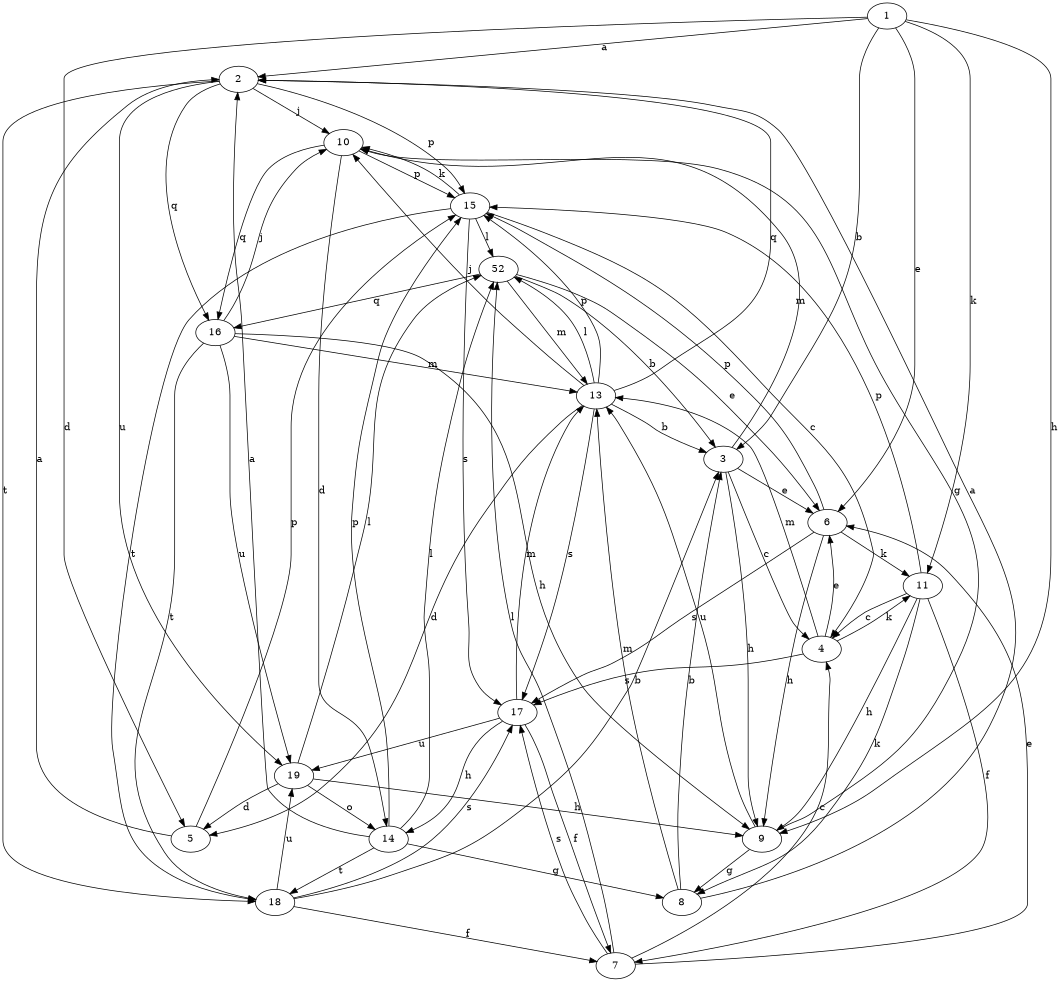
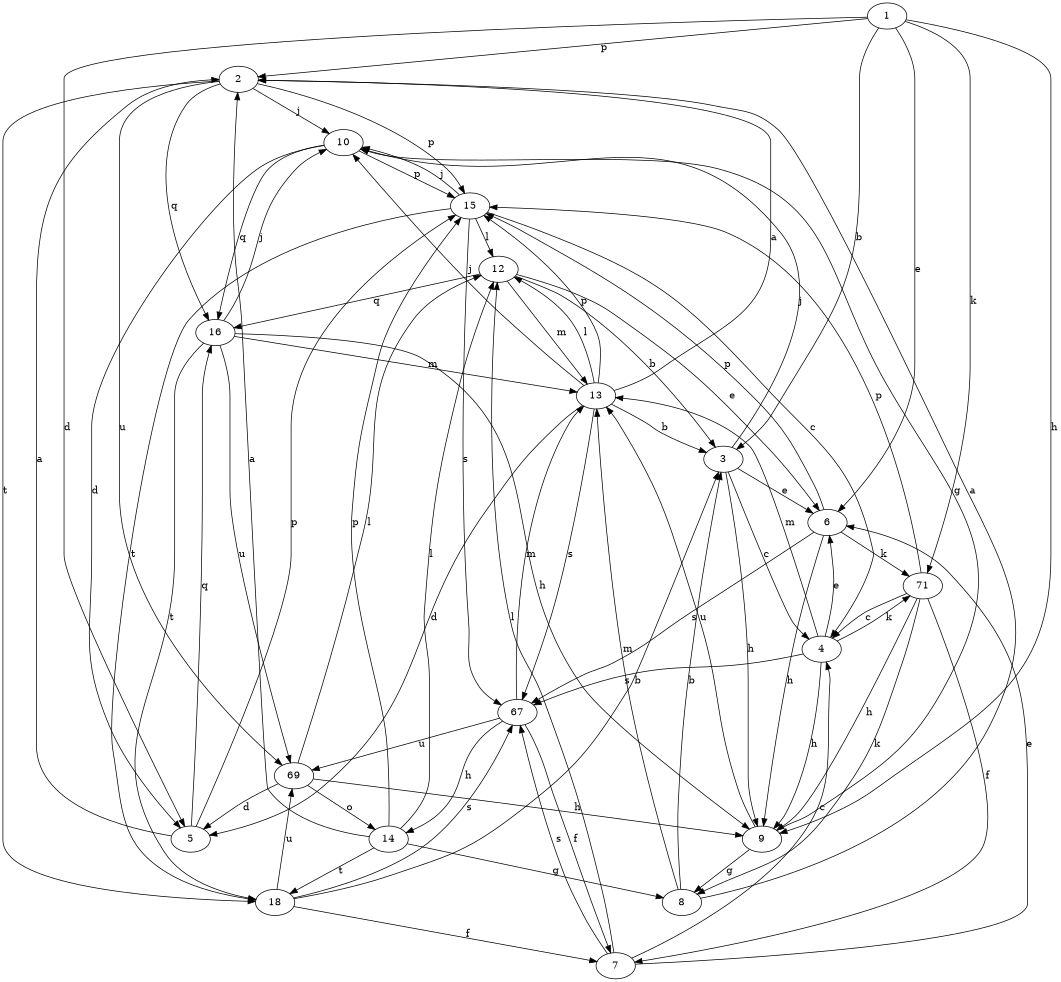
edge "1" -> "2": label "a" -> "p"
edge "15" -> "10": label "k" -> "j"
edge "13" -> "2": label "q" -> "a"
node "52": label "52" -> "12"
edge "3" -> "10": label "m" -> "j"
edge "10" -> "14": now "10" -> "5"
node "11": label "11" -> "71"
edge "5" -> "16": added, label "q"
node "17": label "17" -> "67"
edge "4" -> "9": added, label "h"
node "19": label "19" -> "69"
